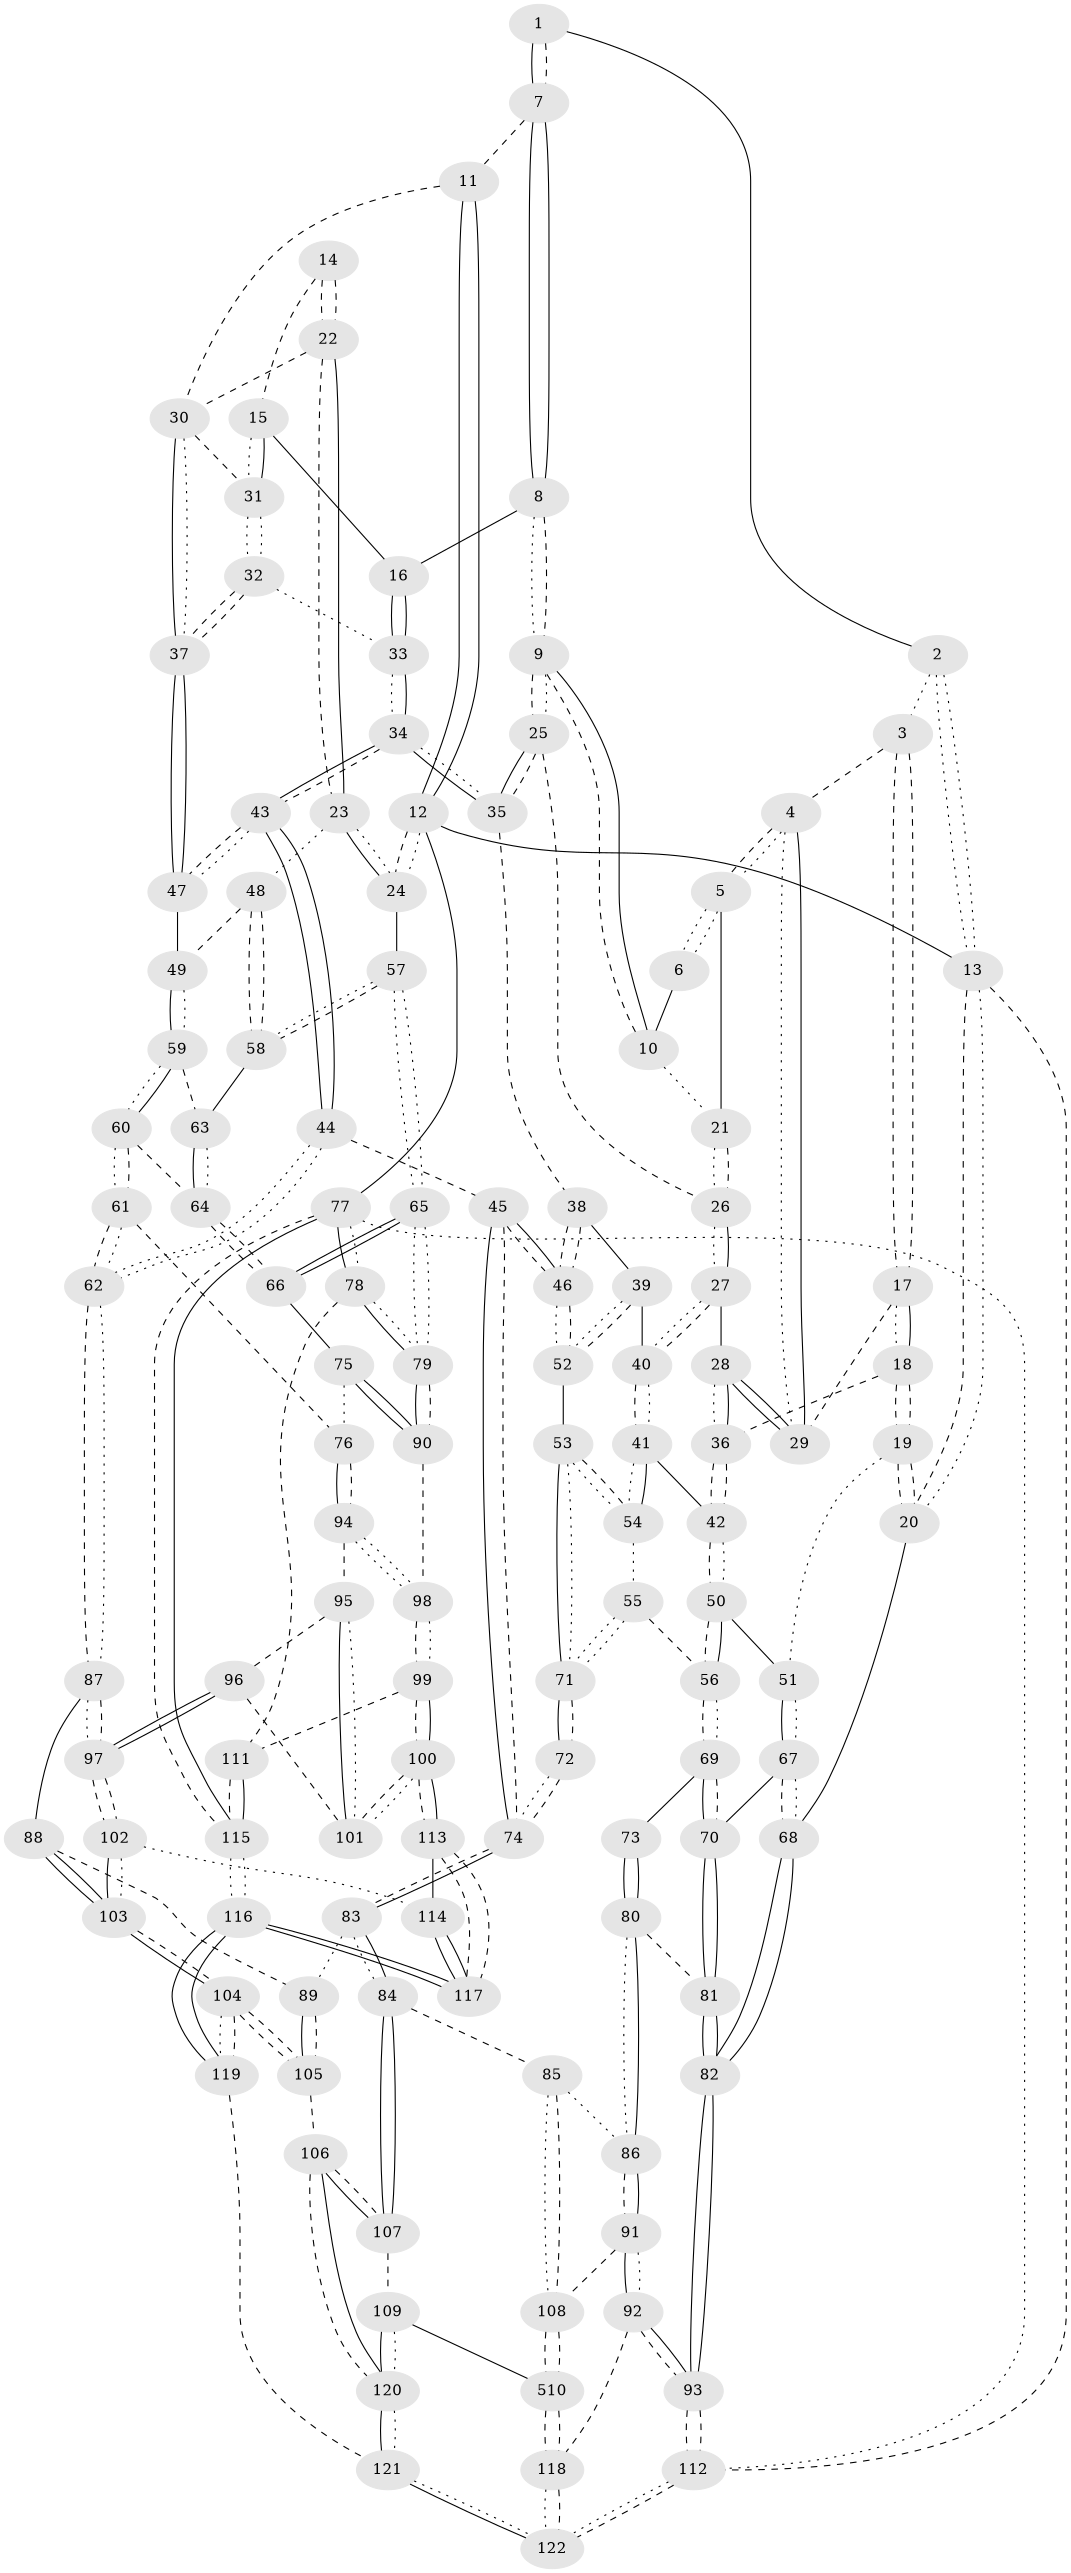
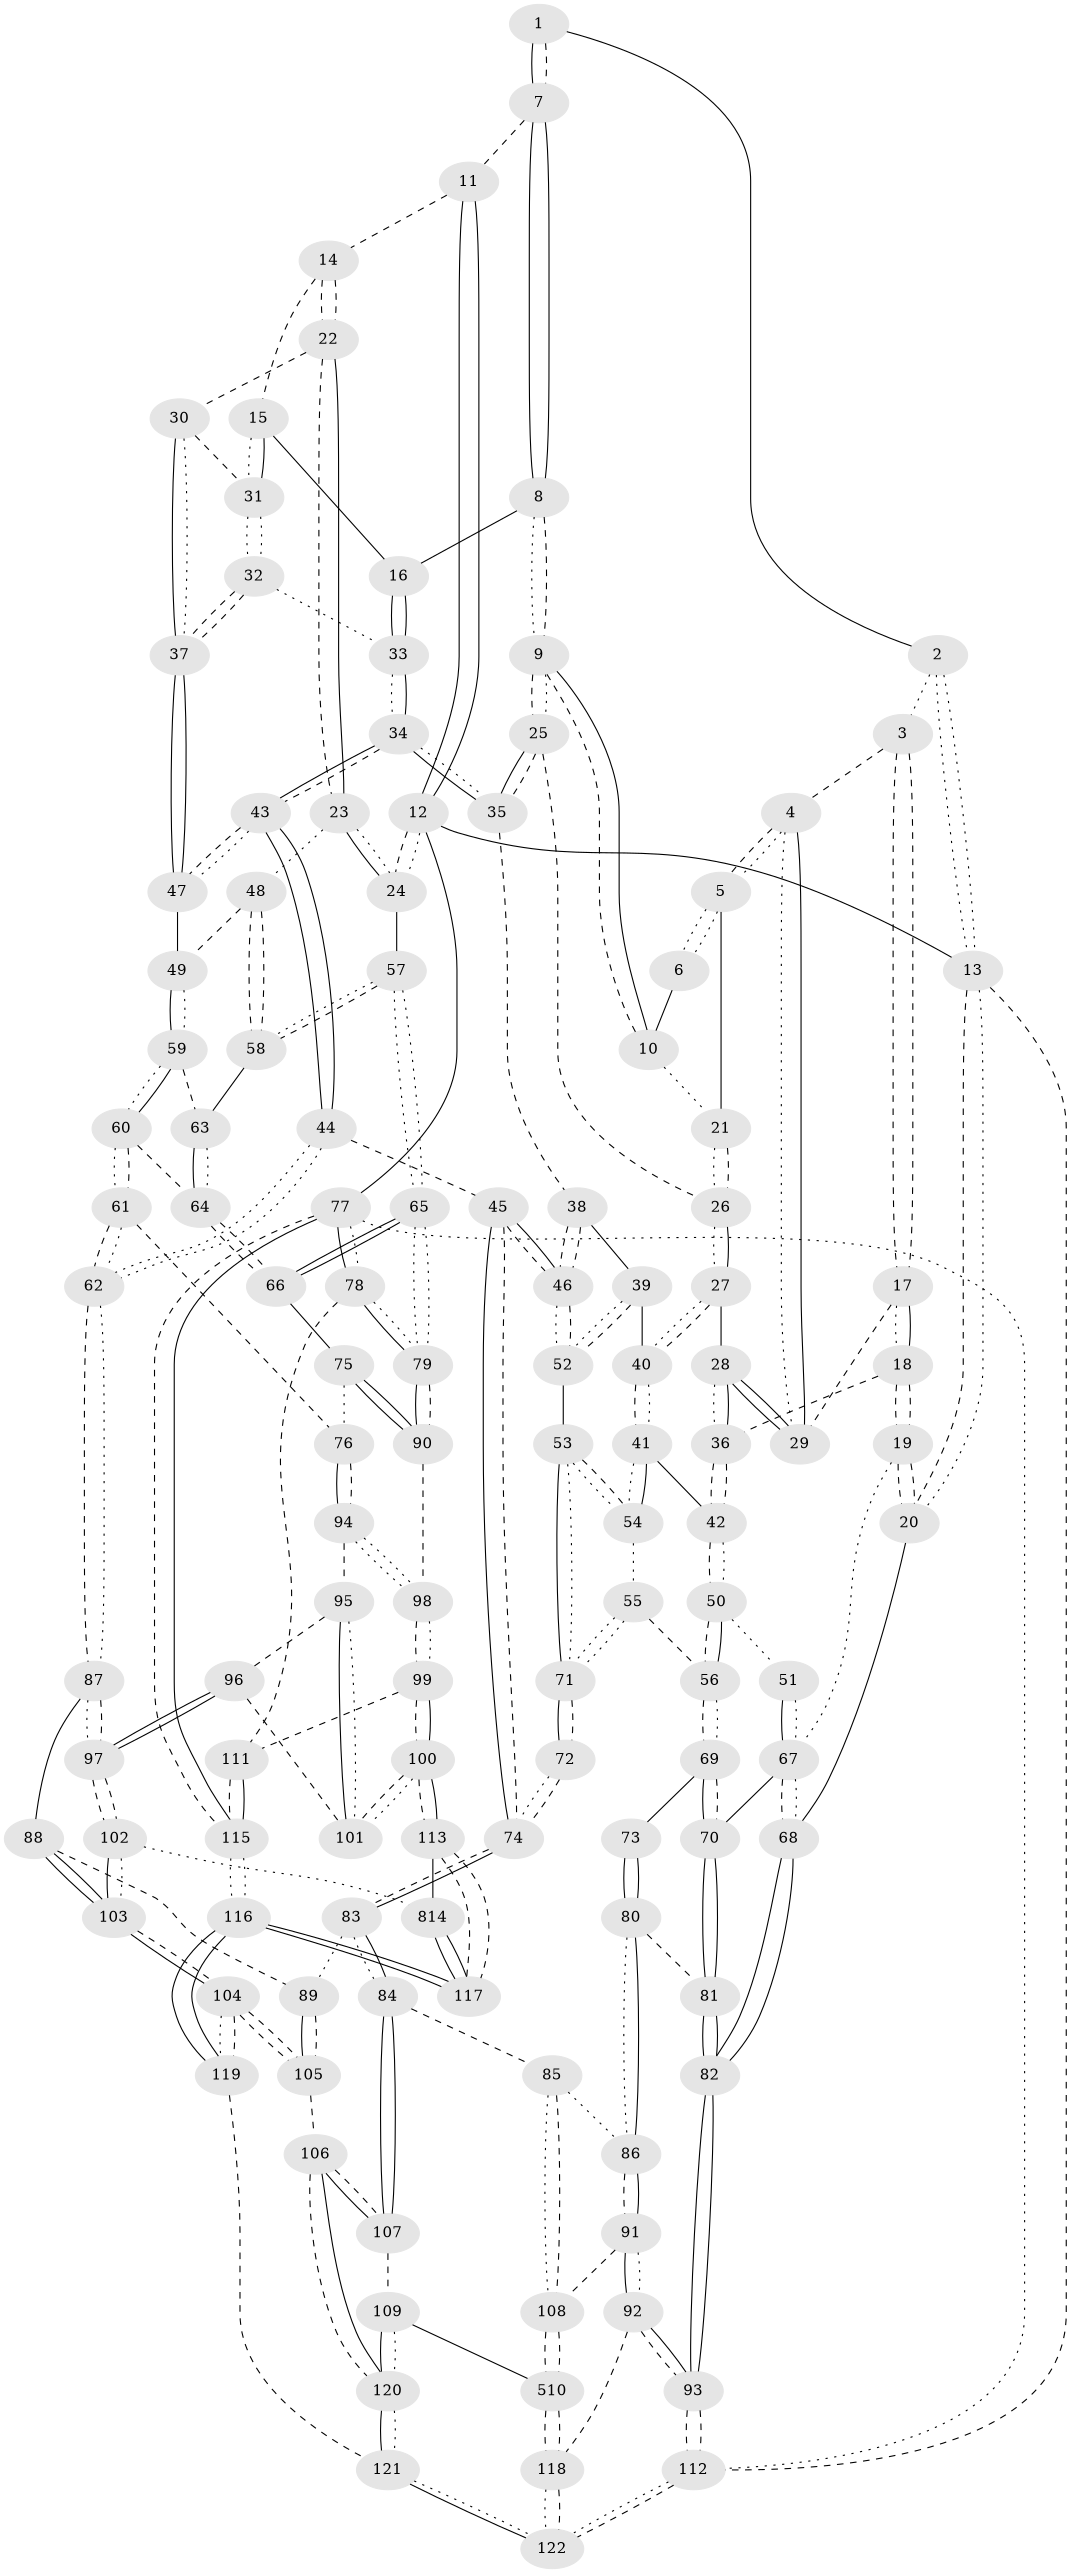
edge "11" -- "30": now "11" -- "14"
edge "19" -- "51": now "19" -- "67"
edge "50" -- "51": style solid -> dotted
node "114": label "114" -> "814"
